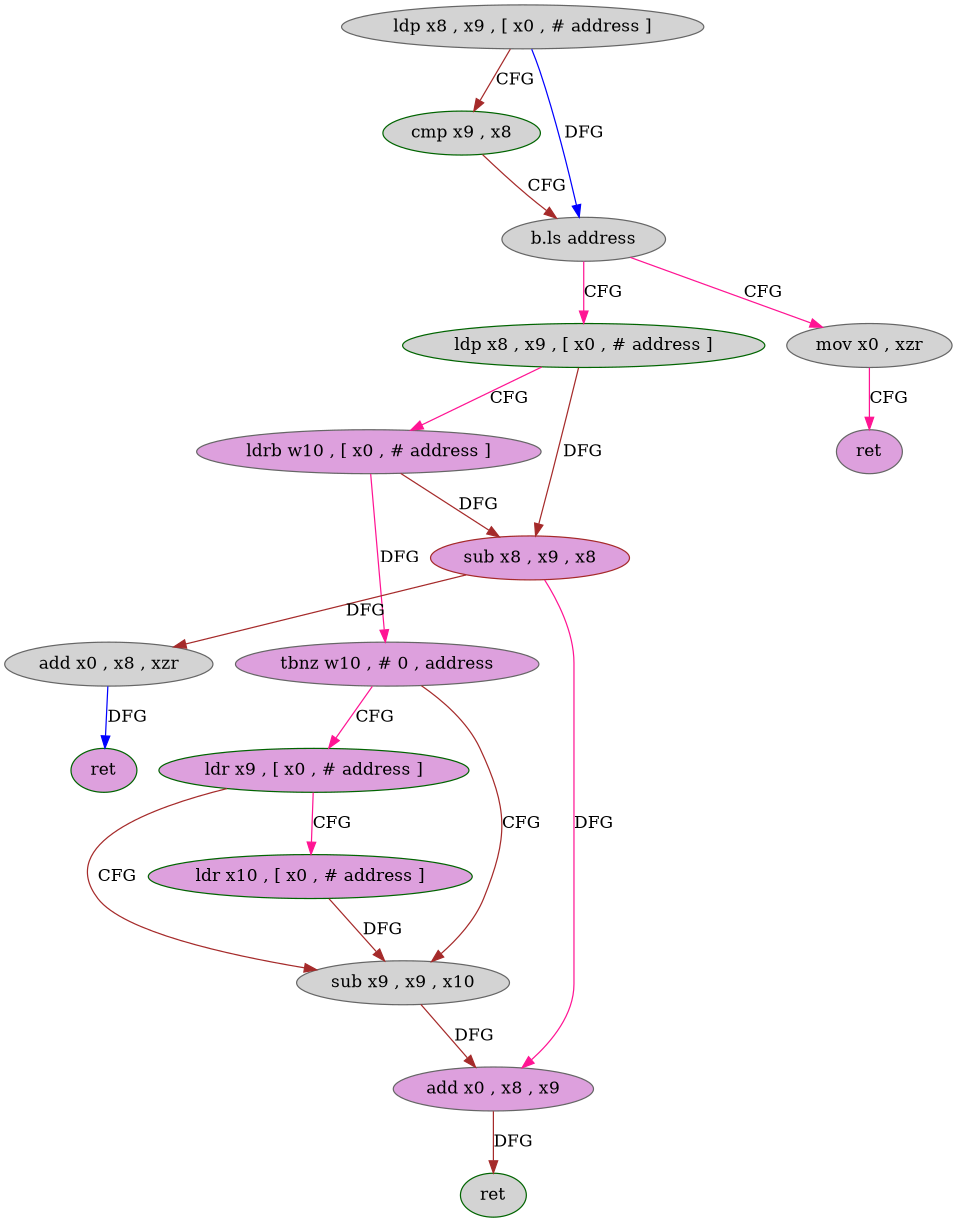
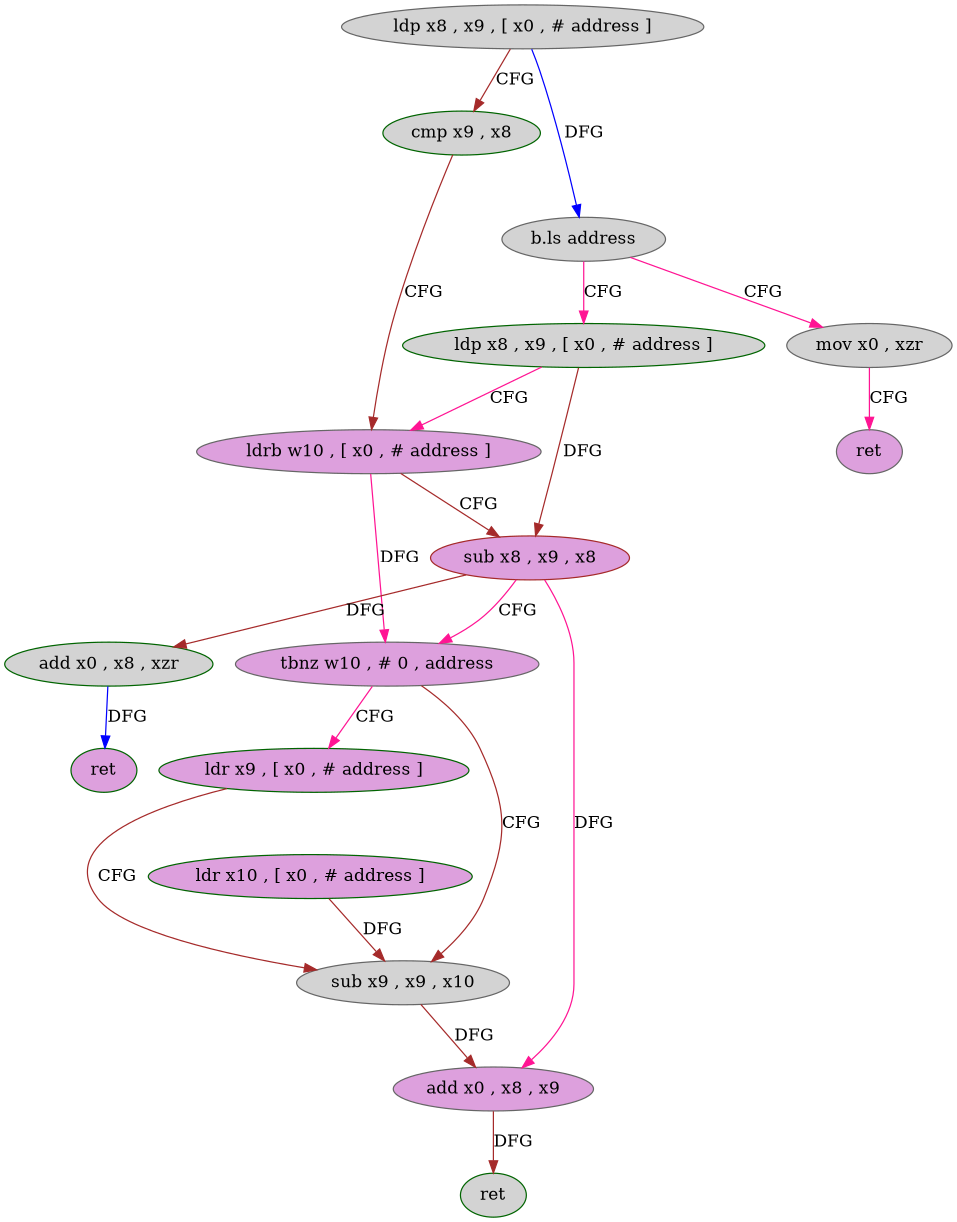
edge "cmp x9 , x8" -> "b.ls address": now "cmp x9 , x8" -> "ldrb w10 , [ x0 , # address ]"
edge "ldrb w10 , [ x0 , # address ]" -> "sub x8 , x9 , x8": label "DFG" -> "CFG"
edge "sub x8 , x9 , x8" -> "tbnz w10 , # 0 , address": added, label "CFG"
node "add x0 , x8 , xzr": color gray40 -> darkgreen
edge "ldr x9 , [ x0 , # address ]" -> "ldr x10 , [ x0 , # address ]": removed, label "CFG"
